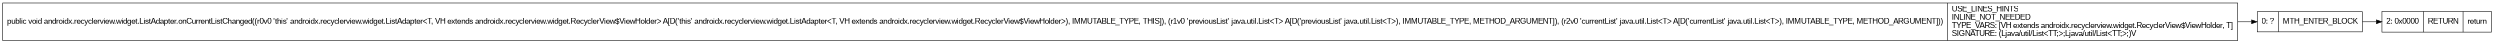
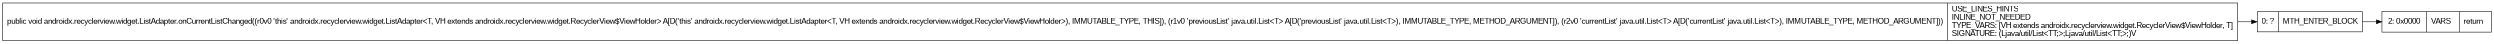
node "2: 0x0000": text "RETURN" -> "VARS"
